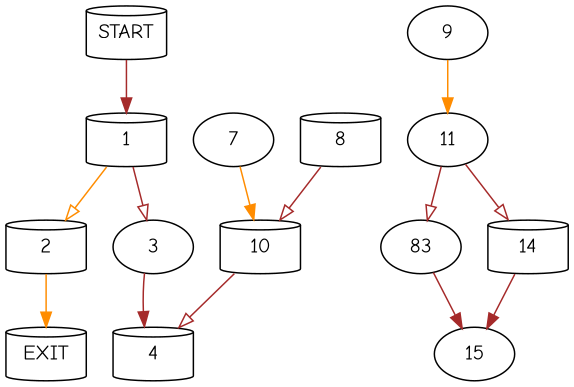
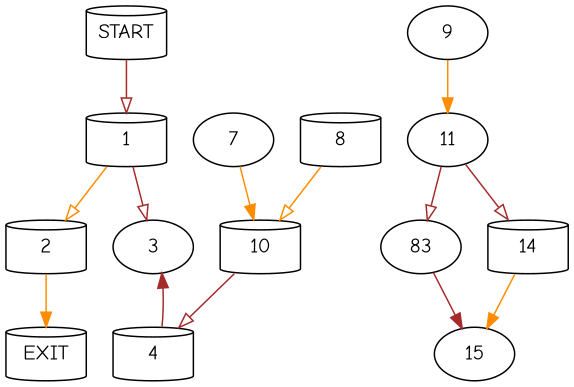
edge "START" -> "1": arrowhead normal -> onormal
edge "8" -> "10": color brown -> darkorange
edge "3" -> "4": reversed
edge "14" -> "15": color brown -> darkorange
